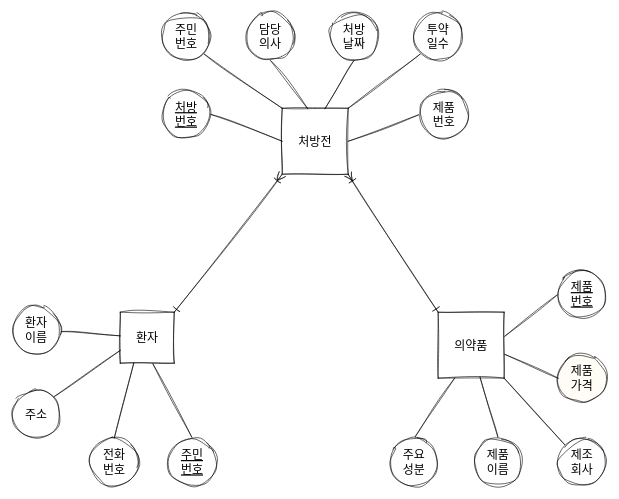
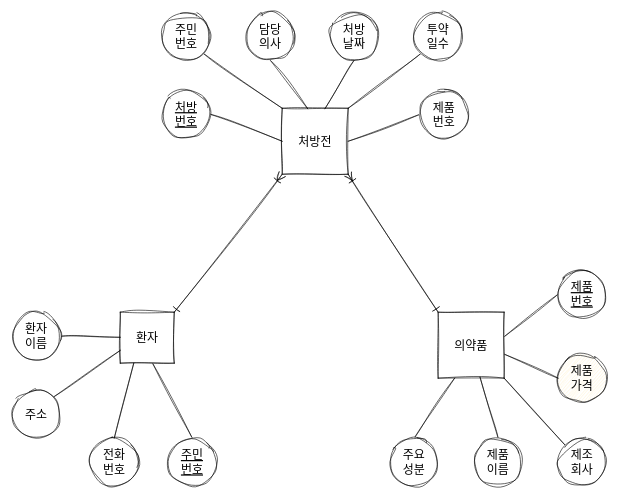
node "환자 이름": moved (36, 330) -> (36, 336)
